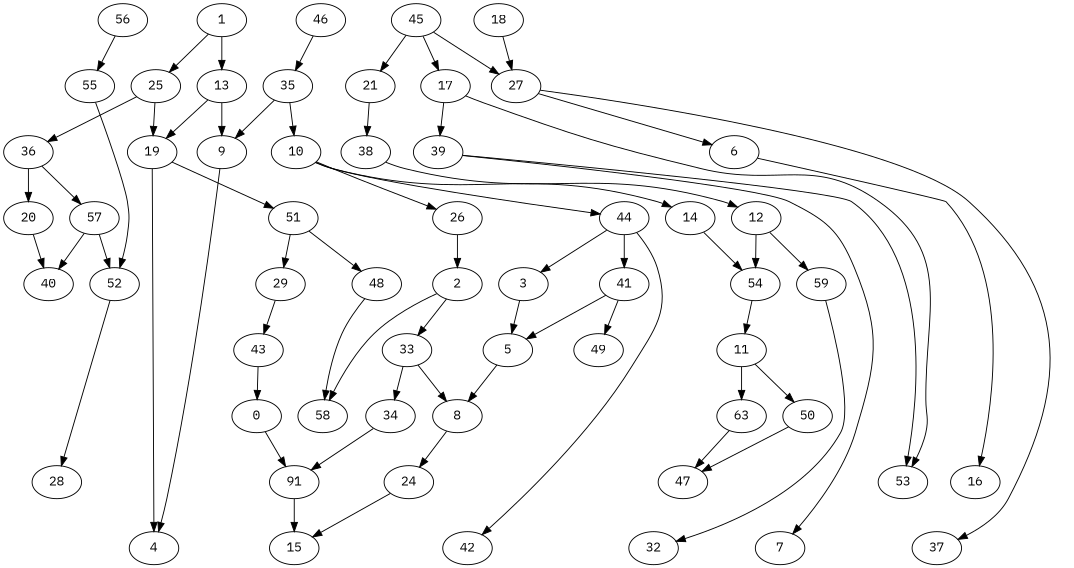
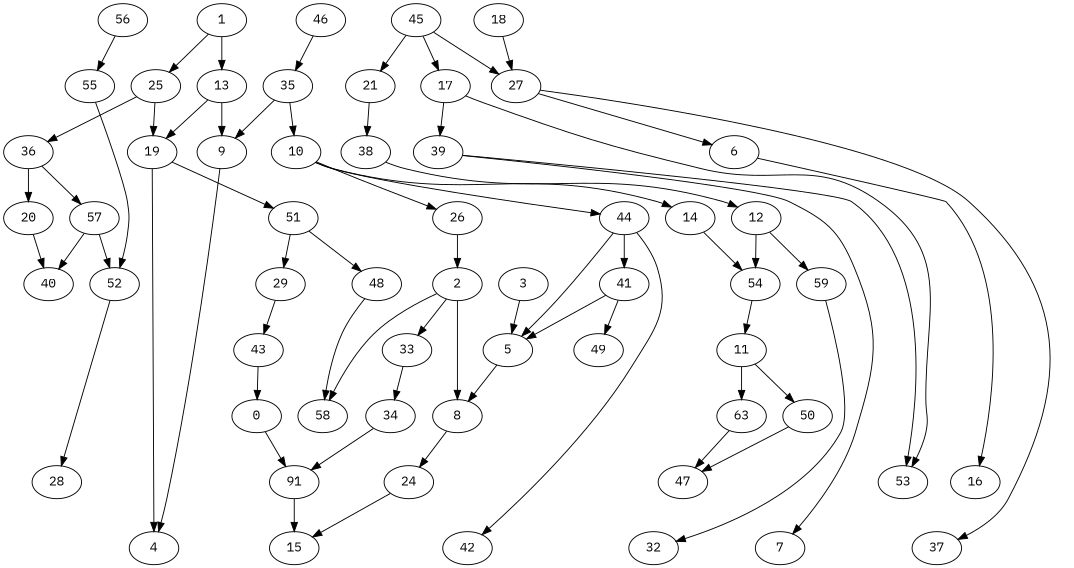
edge "44" -> "3": now "44" -> "5"
edge "33" -> "8": now "2" -> "8"
